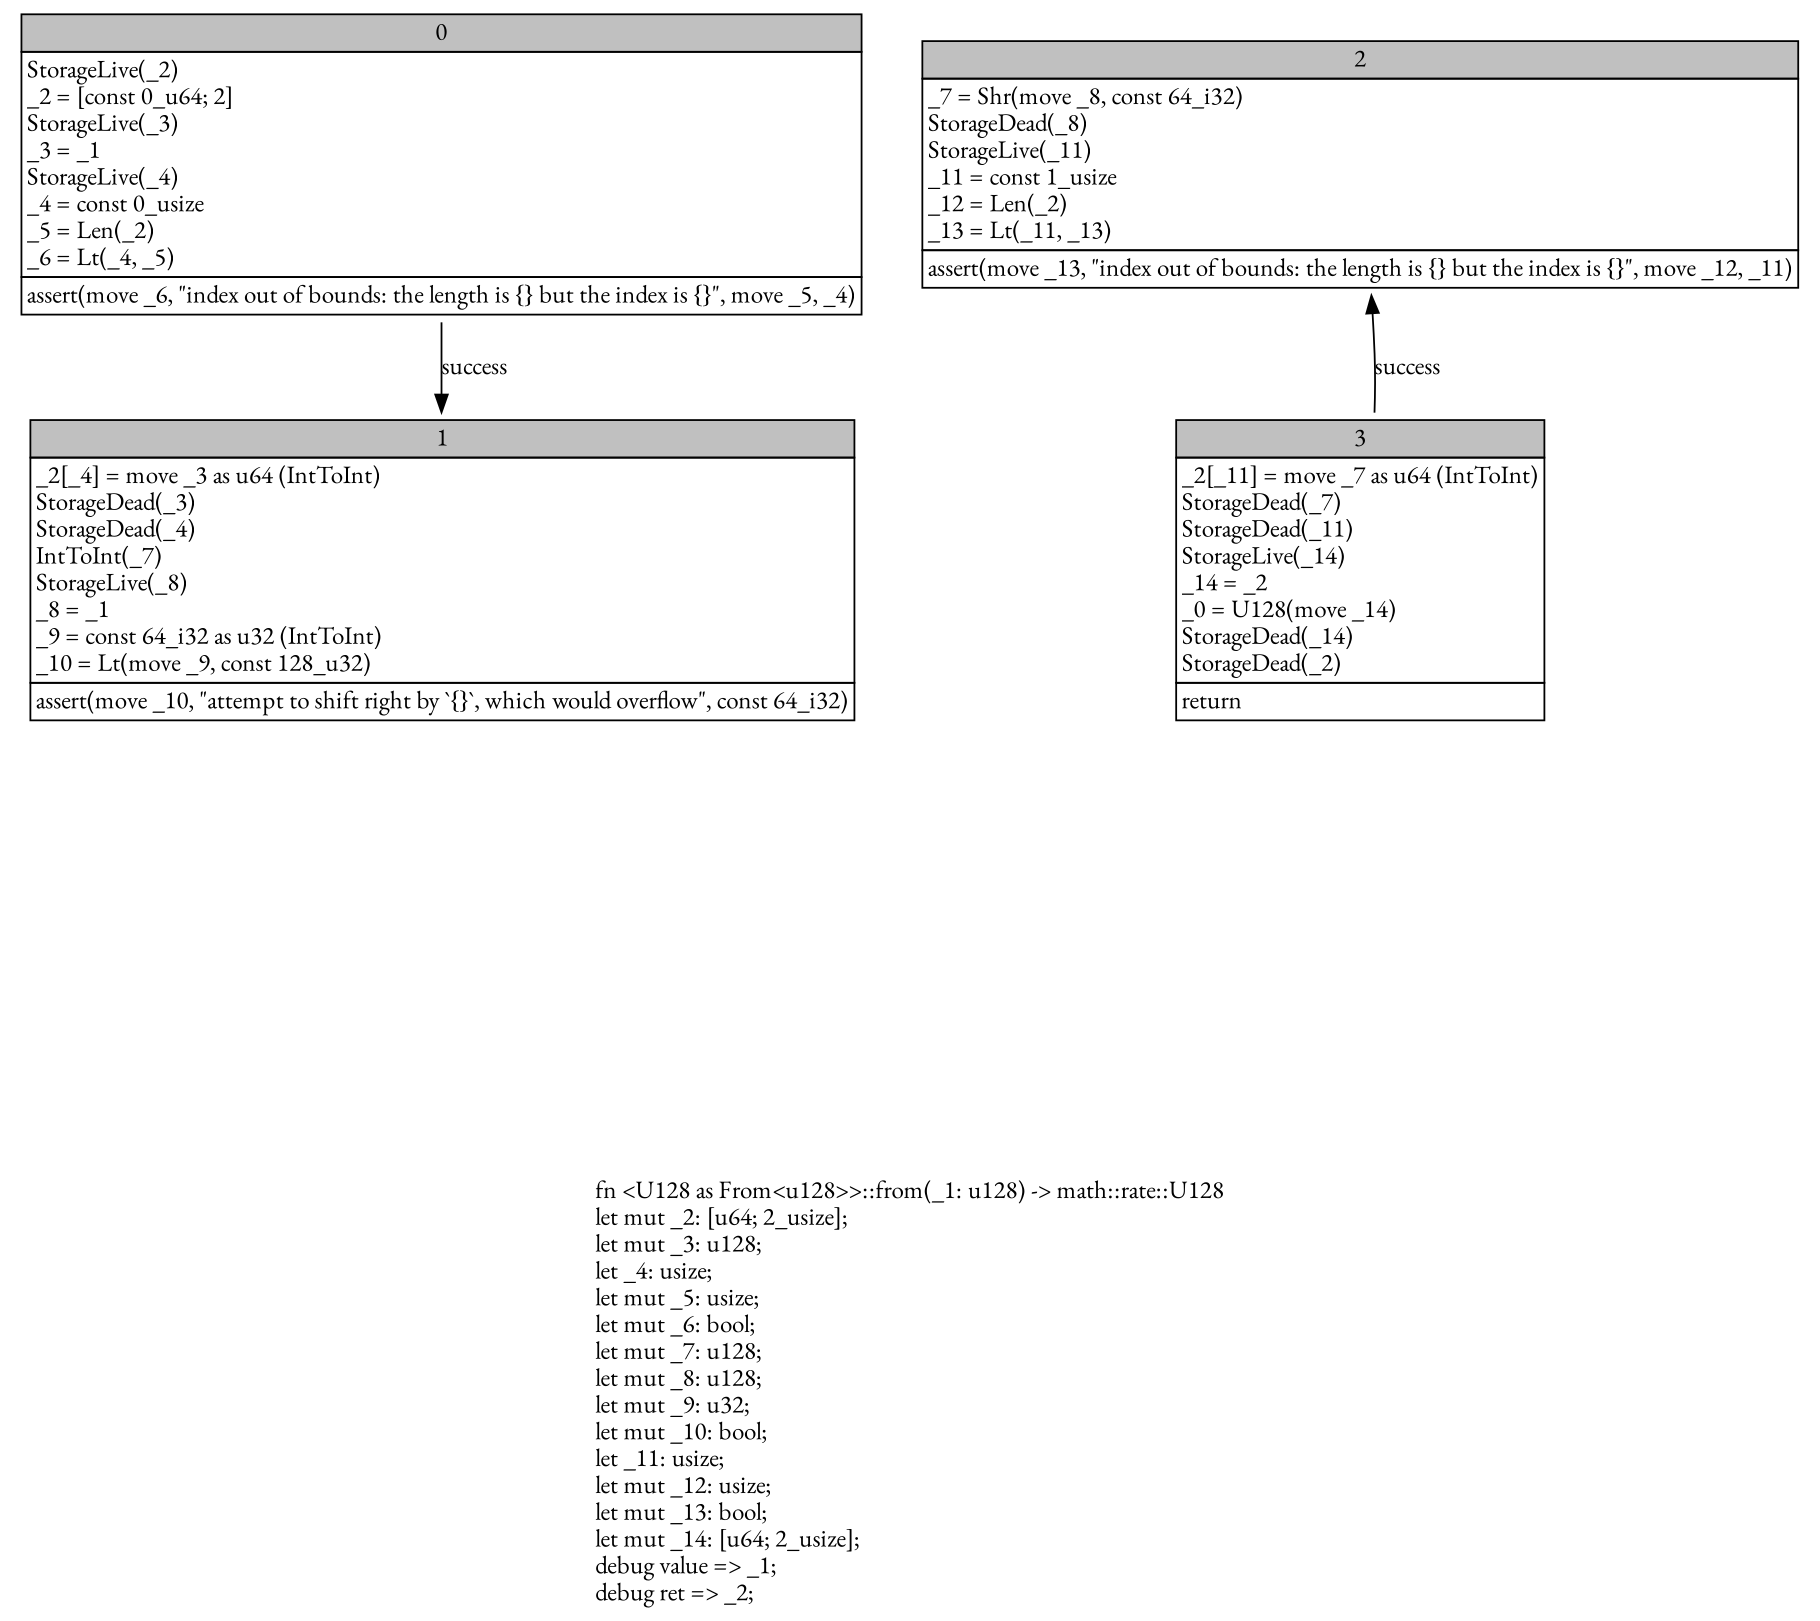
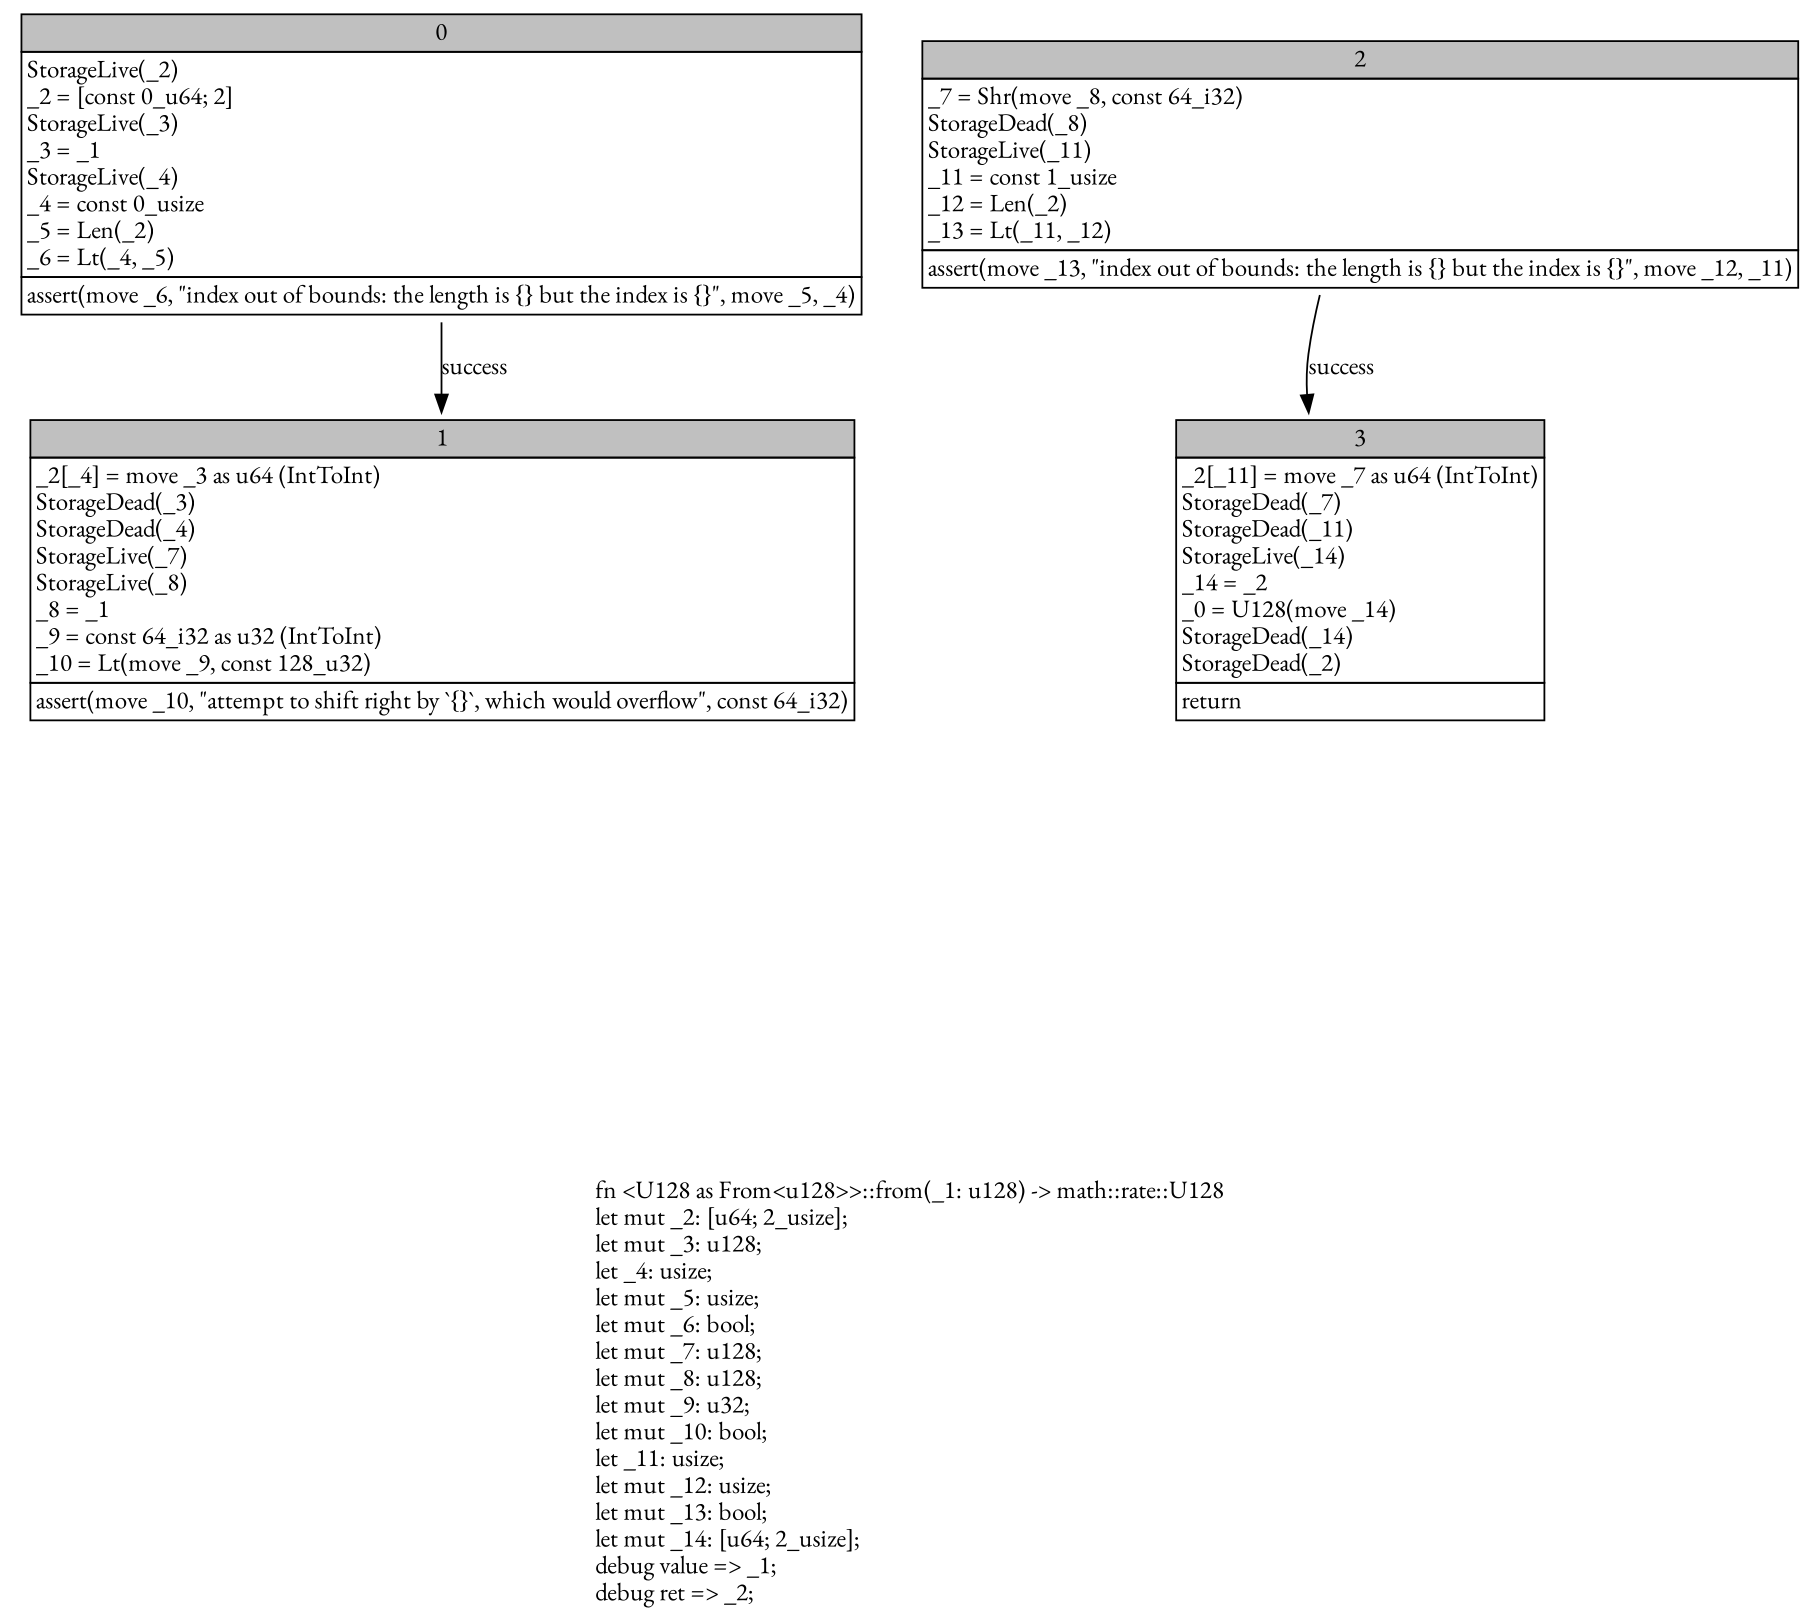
node "2": text "_13 = Lt(_11, _13)" -> "_13 = Lt(_11, _12)"
edge "3" -> "2": reversed
node "1": text "IntToInt(_7)" -> "StorageLive(_7)"
